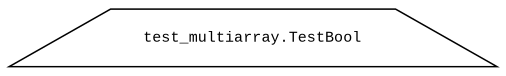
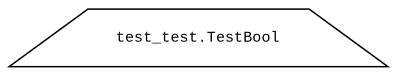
node "test_multiarray.TestBool": label "test_multiarray.TestBool" -> "test_test.TestBool"
